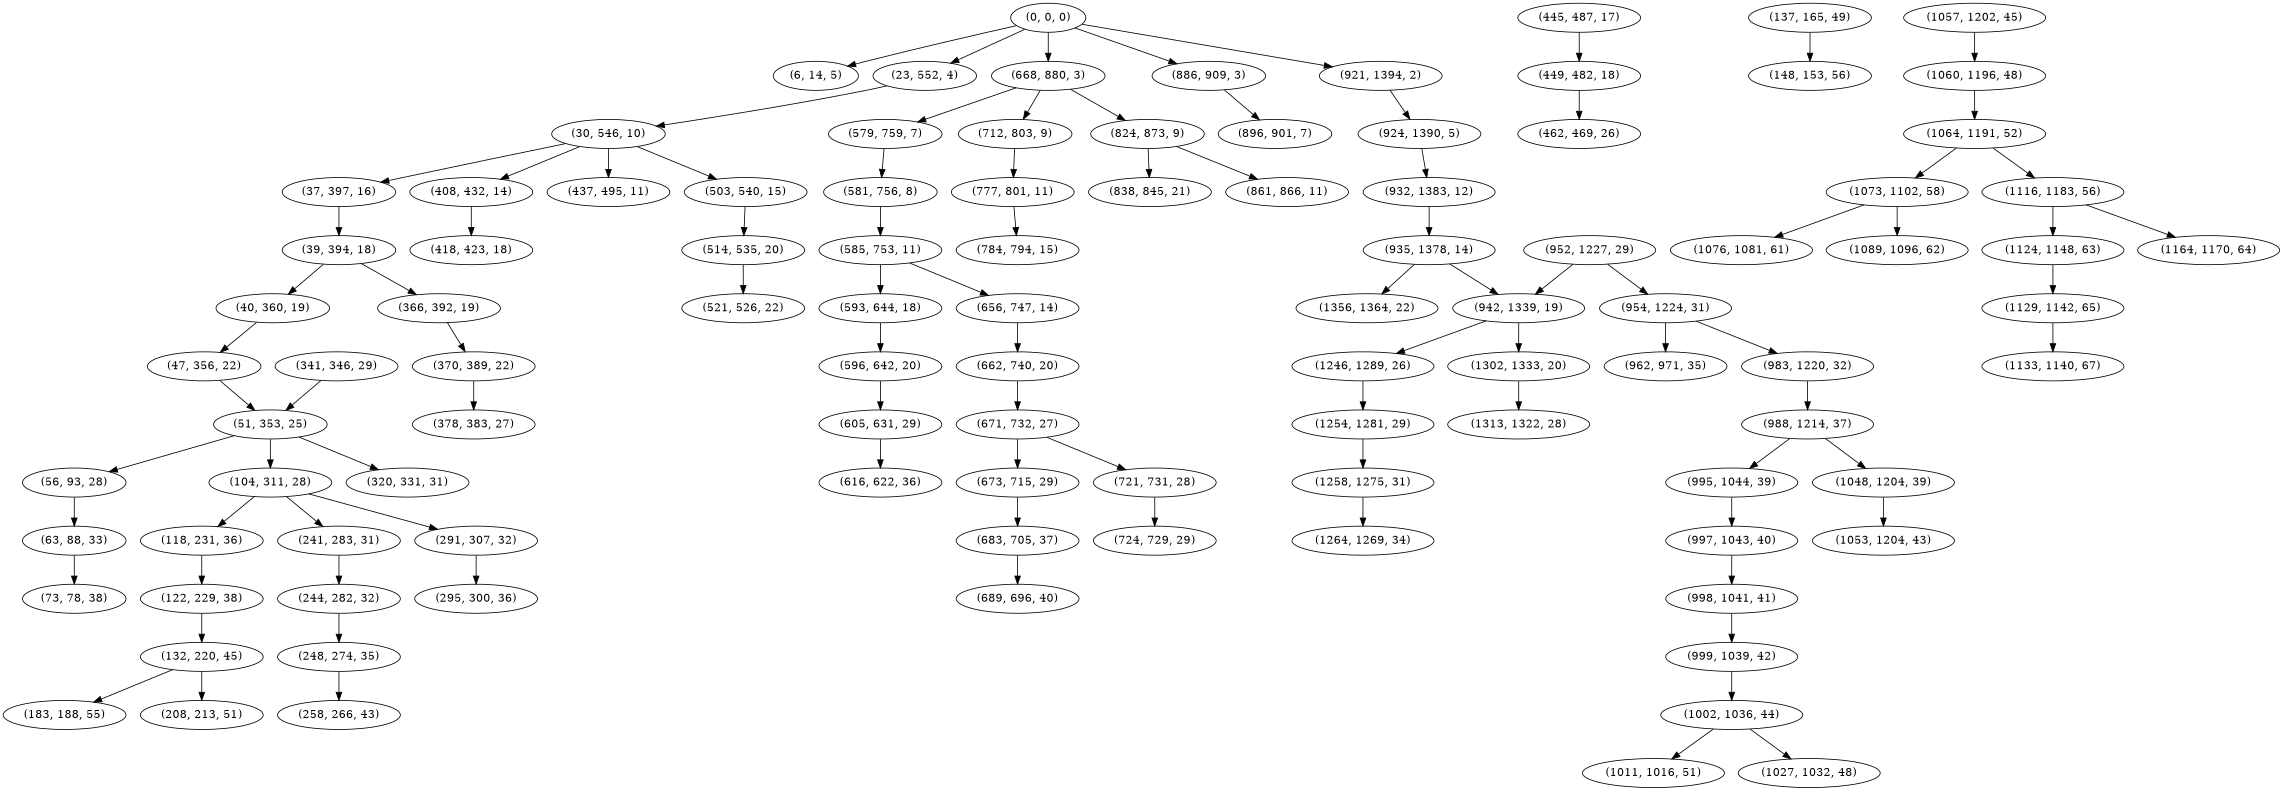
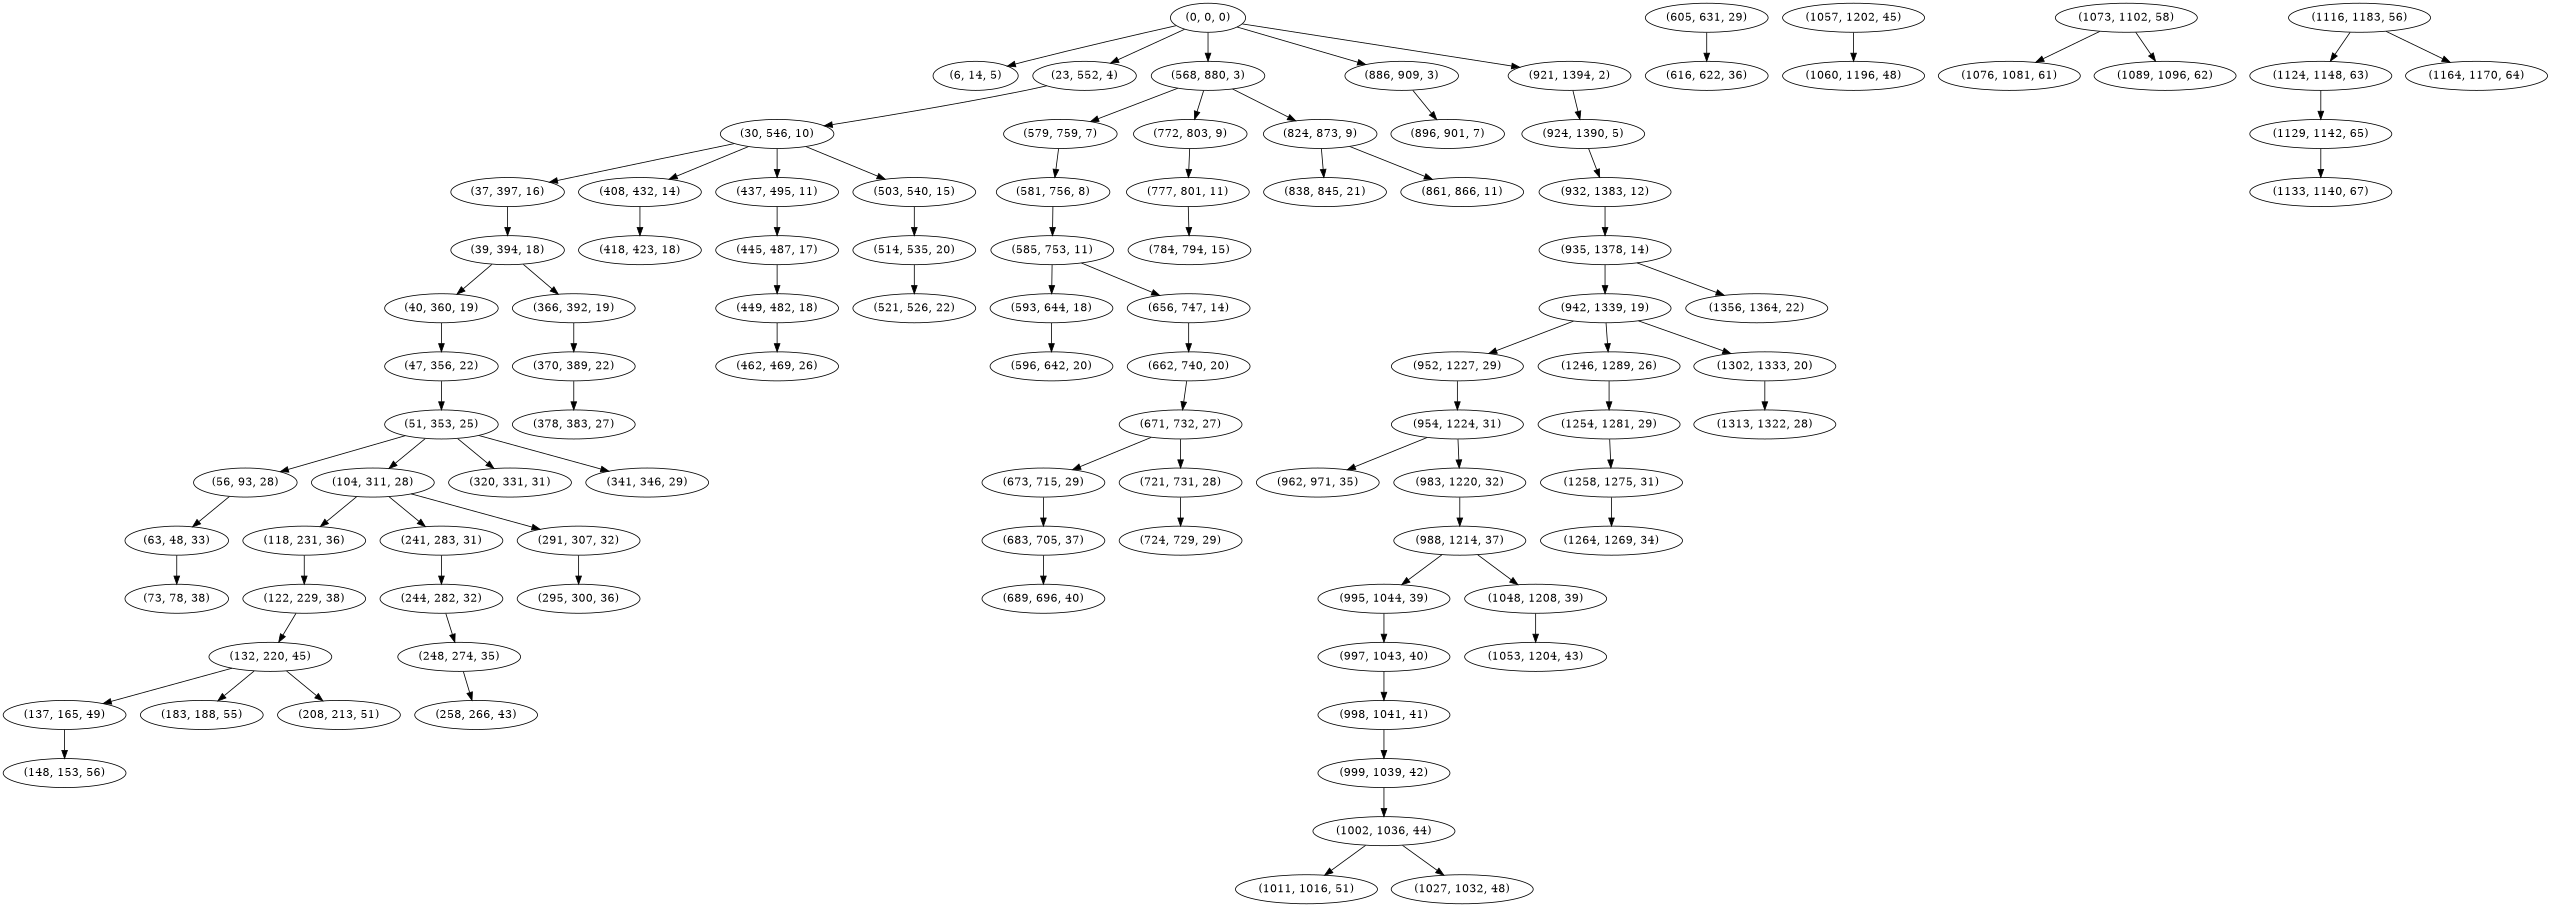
node "(668, 880, 3)": label "(668, 880, 3)" -> "(568, 880, 3)"
node "(712, 803, 9)": label "(712, 803, 9)" -> "(772, 803, 9)"
node "(1064, 1191, 52)": removed
edge "(437, 495, 11)" -> "(445, 487, 17)": added
edge "(952, 1227, 29)" -> "(942, 1339, 19)": reversed
edge "(596, 642, 20)" -> "(605, 631, 29)": removed
edge "(341, 346, 29)" -> "(51, 353, 25)": reversed
node "(1048, 1204, 39)": label "(1048, 1204, 39)" -> "(1048, 1208, 39)"
node "(63, 88, 33)": label "(63, 88, 33)" -> "(63, 48, 33)"
edge "(132, 220, 45)" -> "(137, 165, 49)": added
